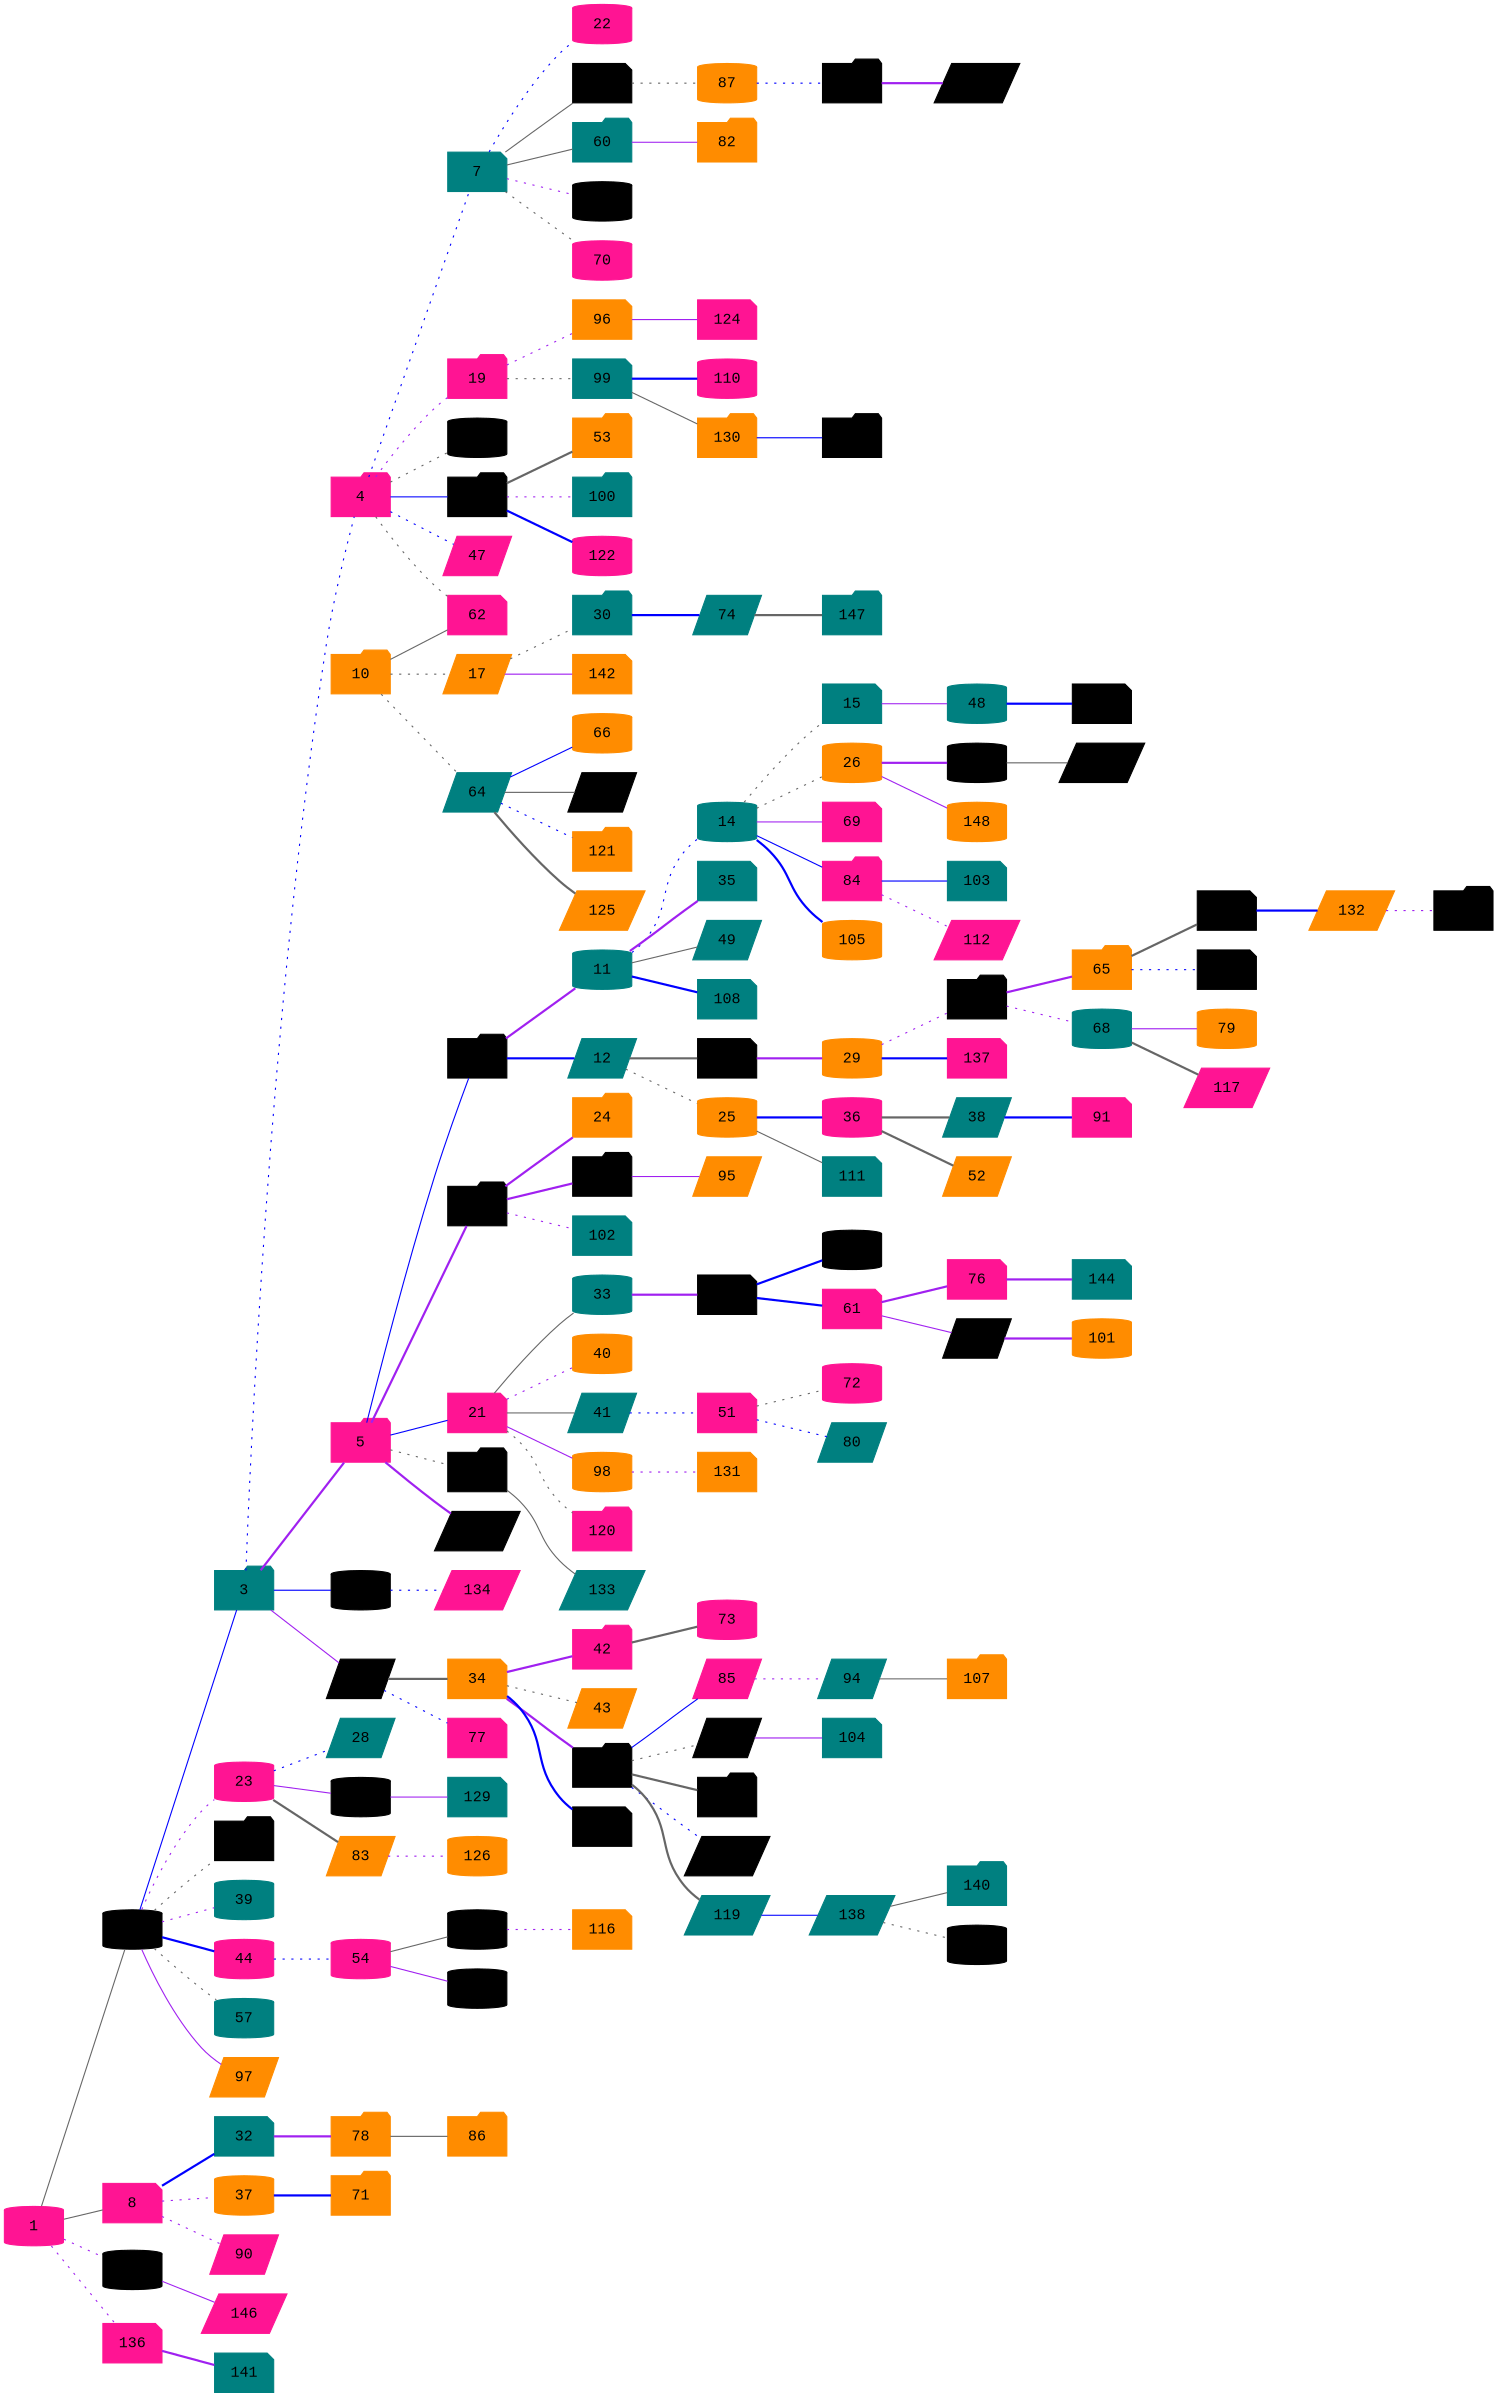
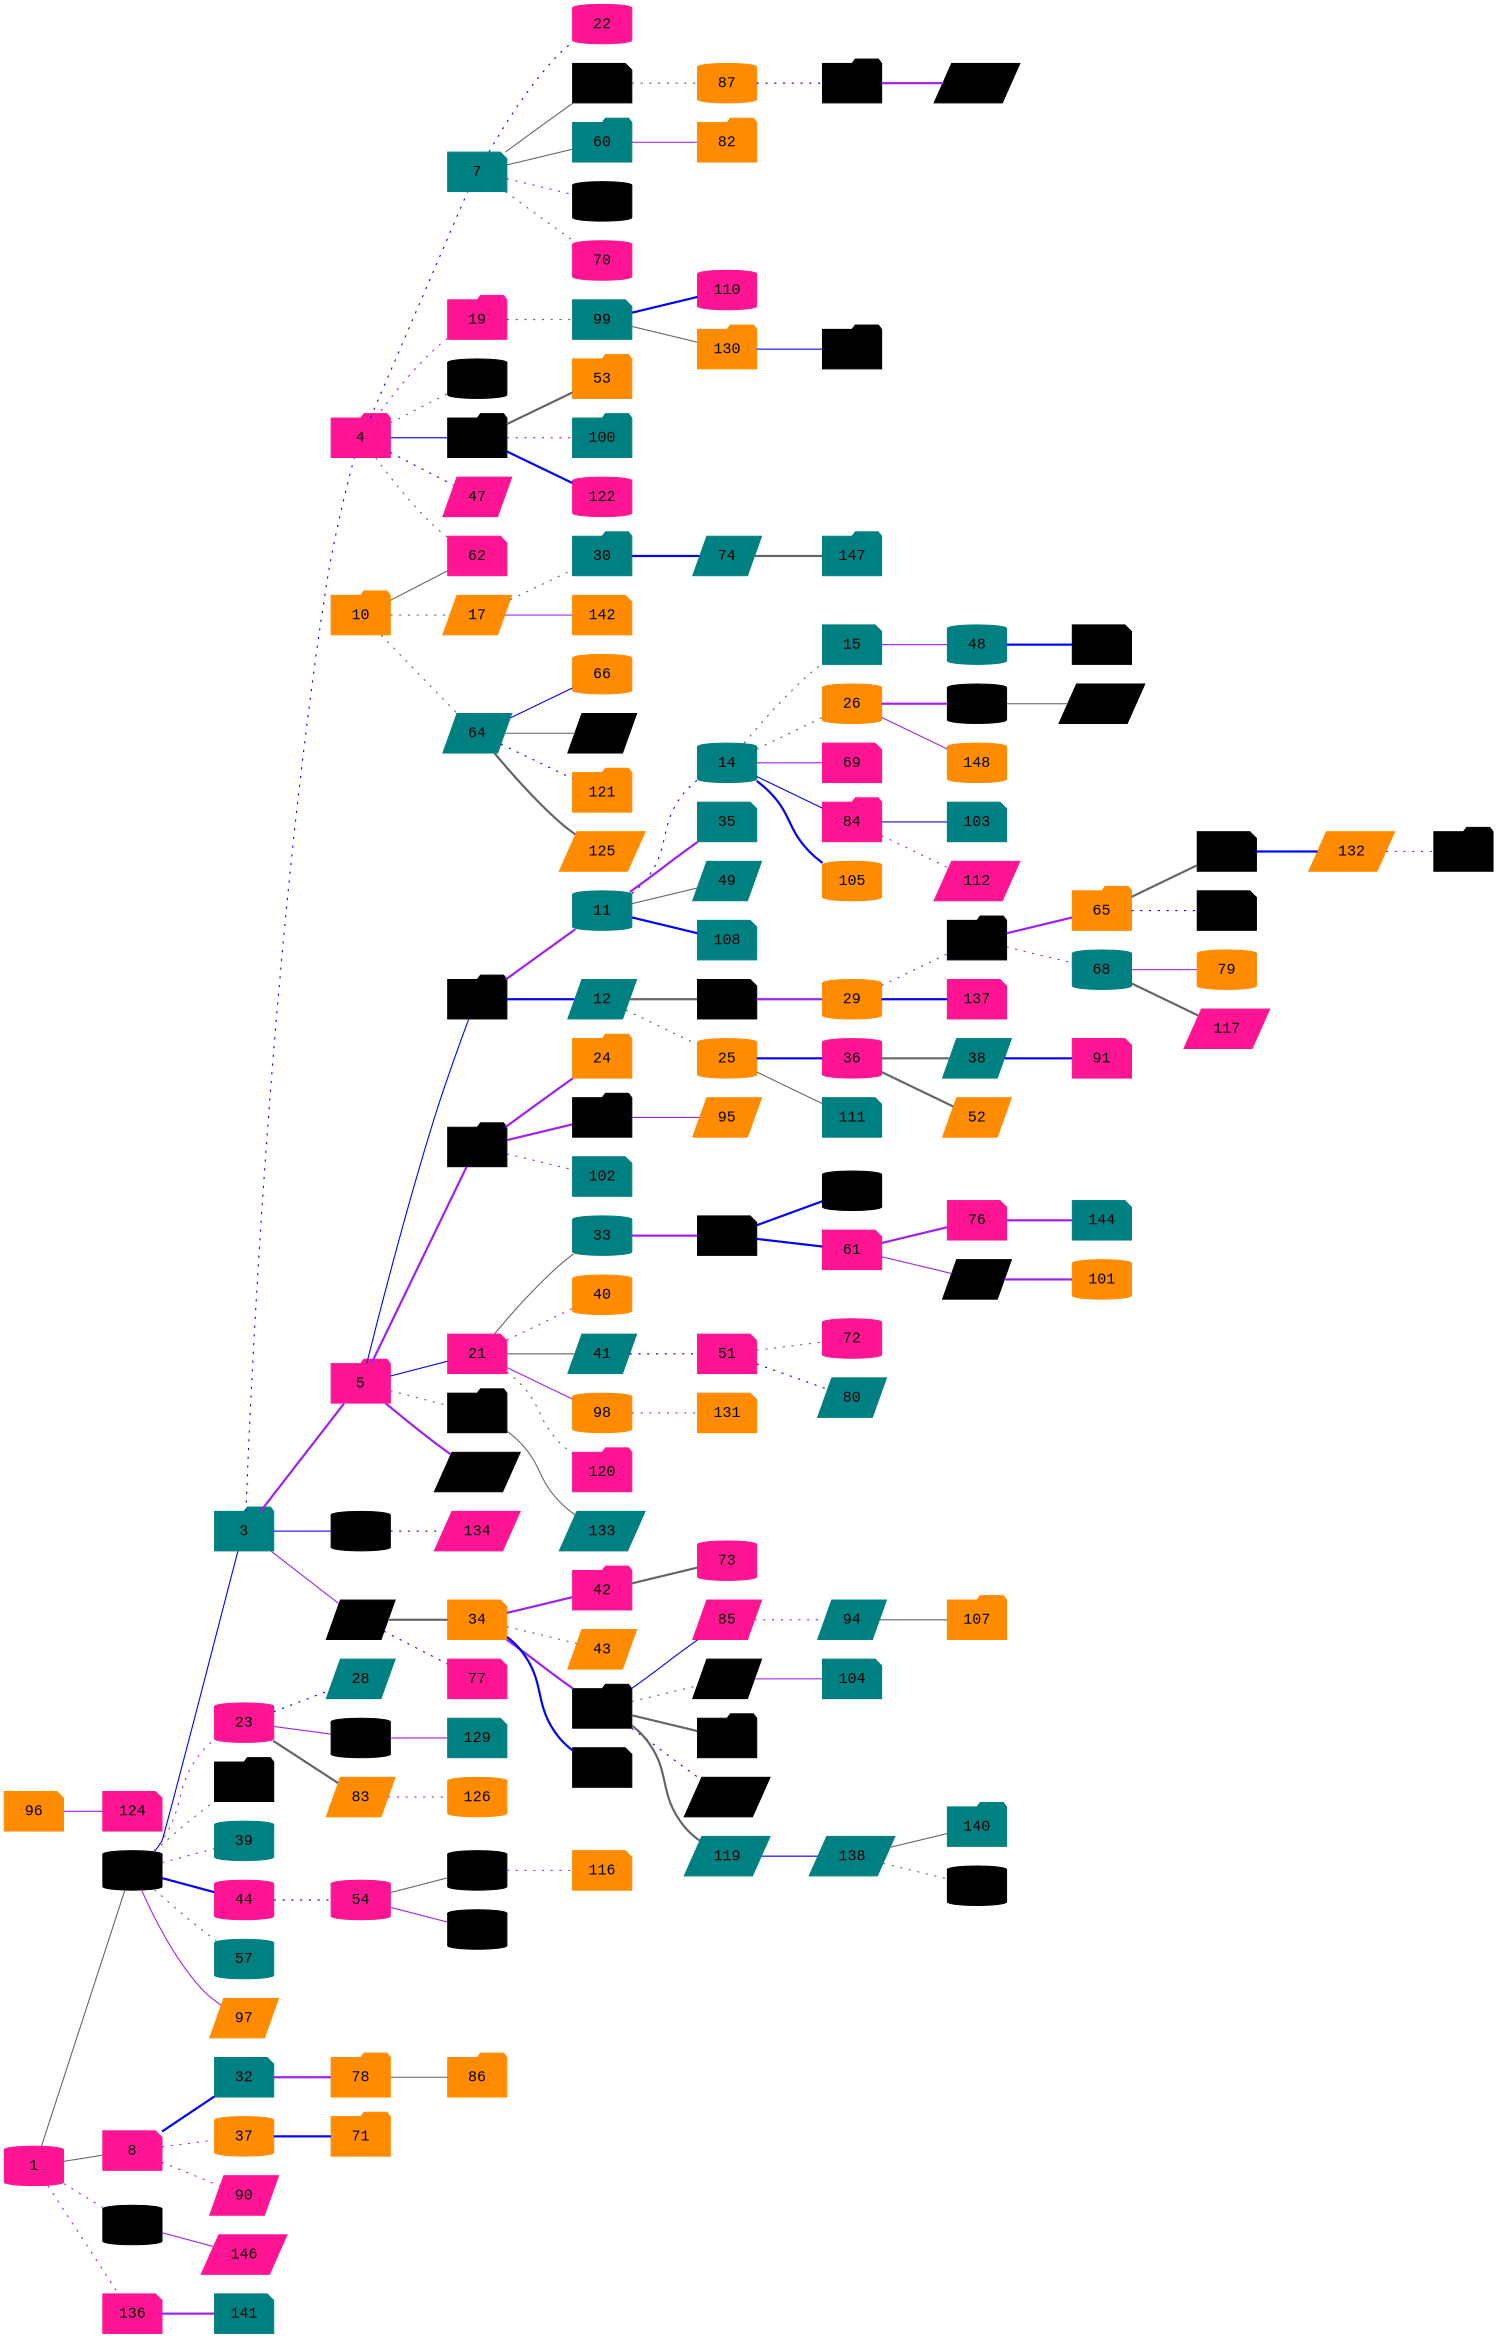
edge "96" -- "19": removed
